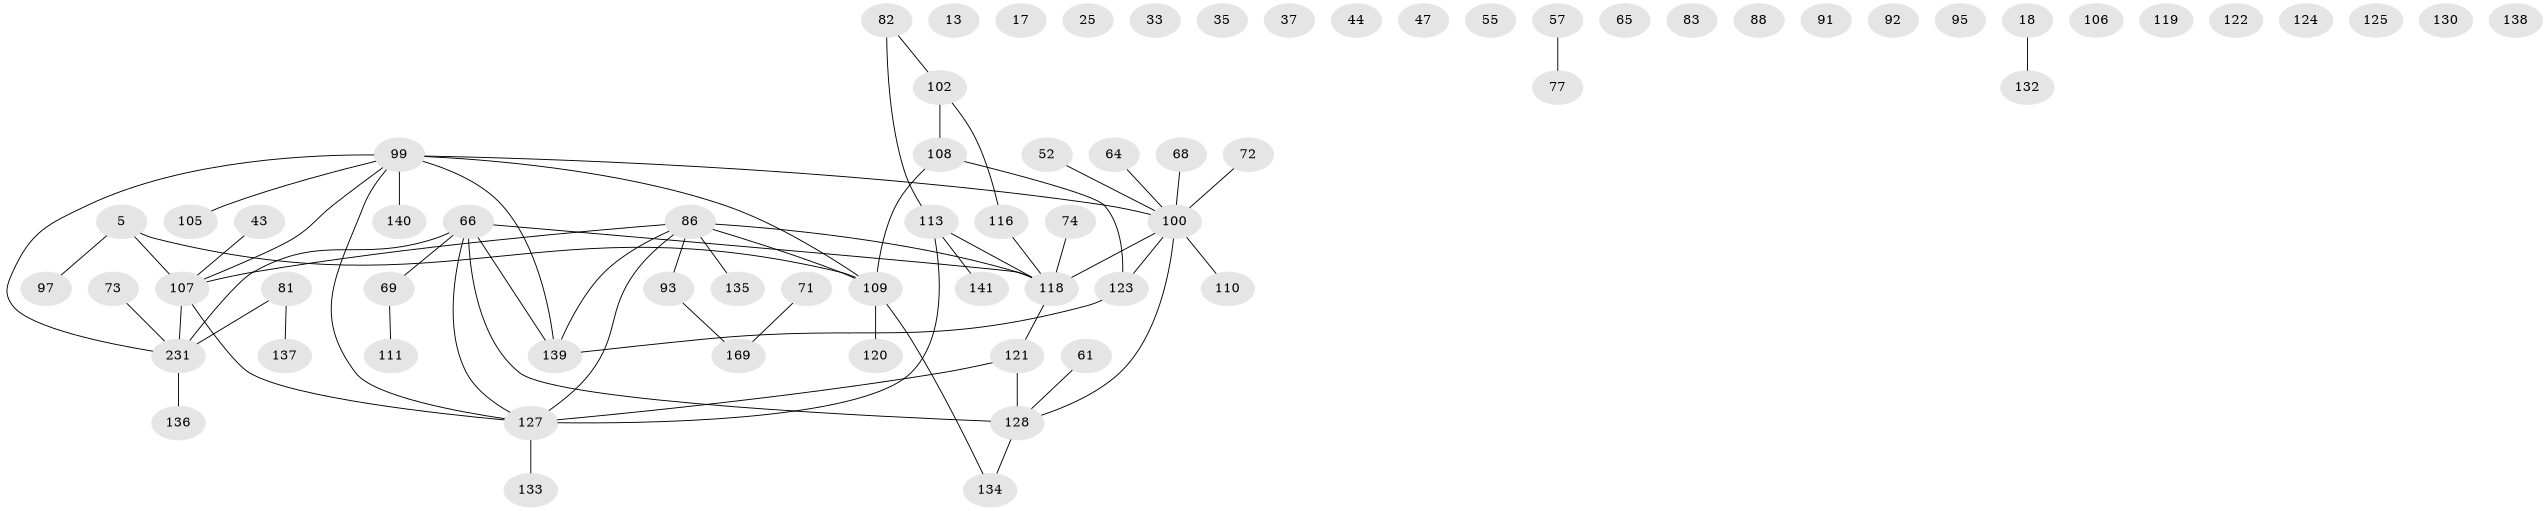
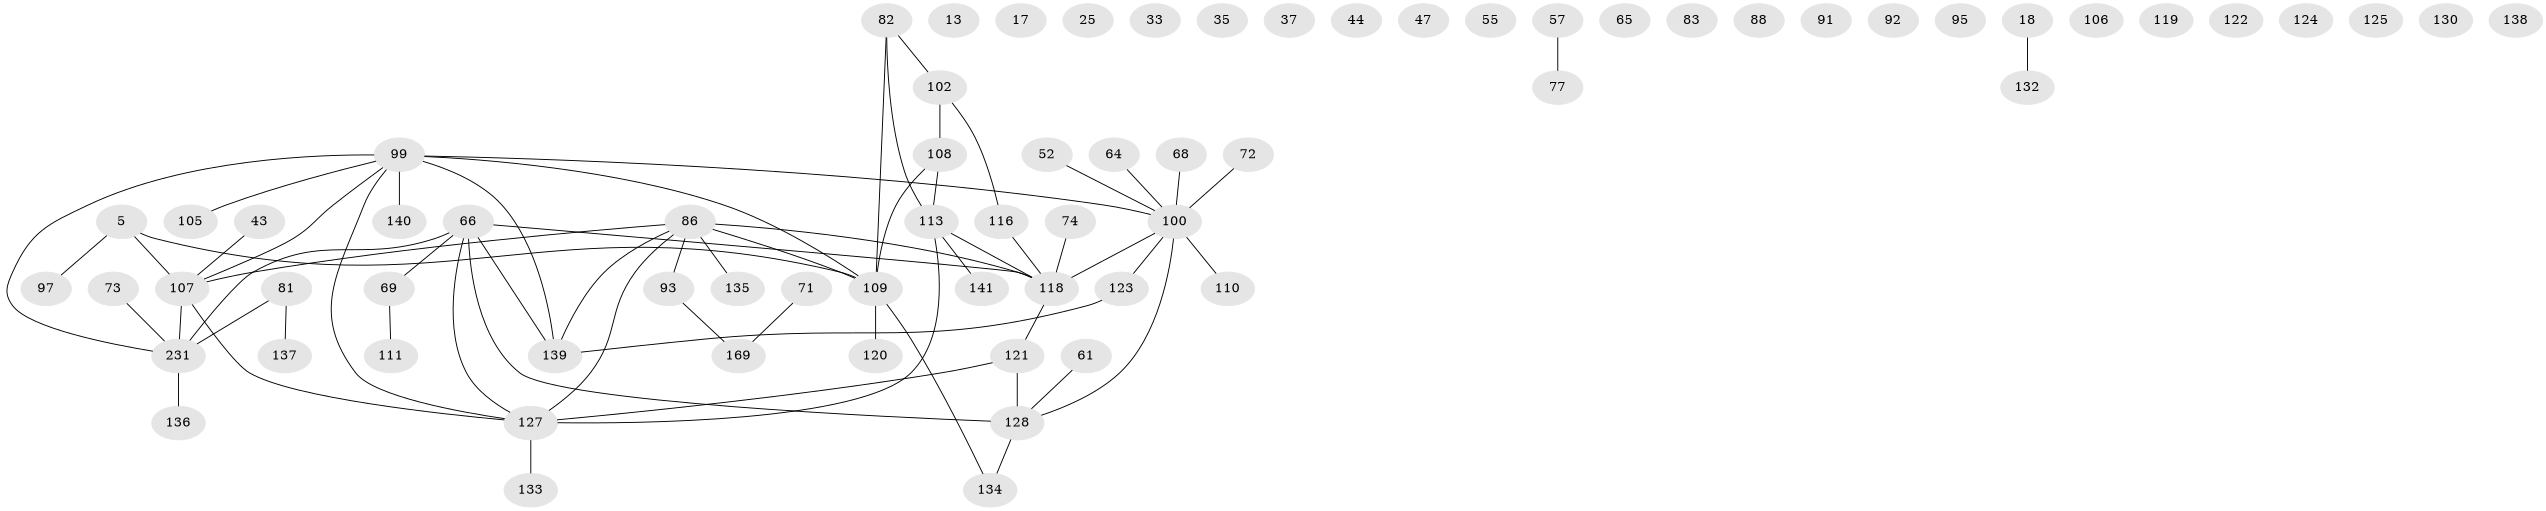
edge "82" -- "109": added
edge "108" -- "123": now "108" -- "113"
